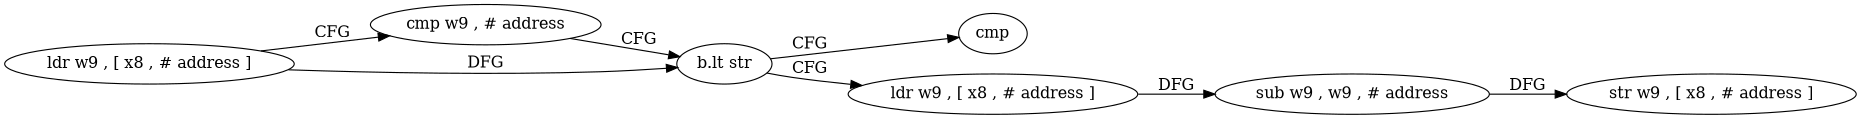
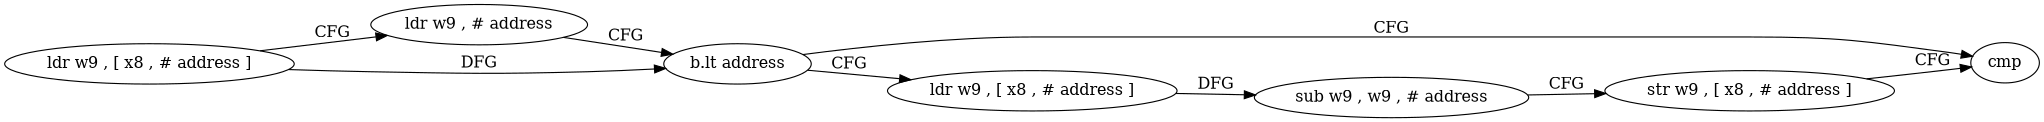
node "cmp w9 , # address": label "cmp w9 , # address" -> "ldr w9 , # address"
node "b.lt str": label "b.lt str" -> "b.lt address"
edge "str w9 , [ x8 , # address ]" -> "cmp": added, label "CFG"
edge "sub w9 , w9 , # address" -> "str w9 , [ x8 , # address ]": label "DFG" -> "CFG"
